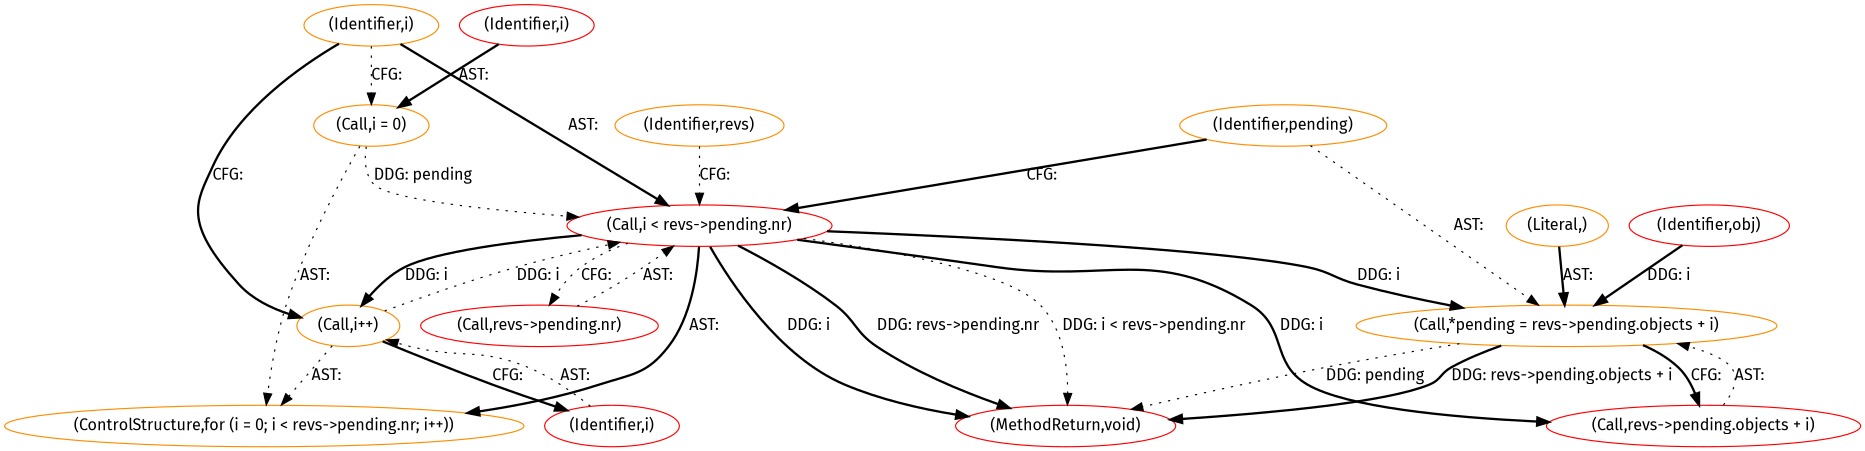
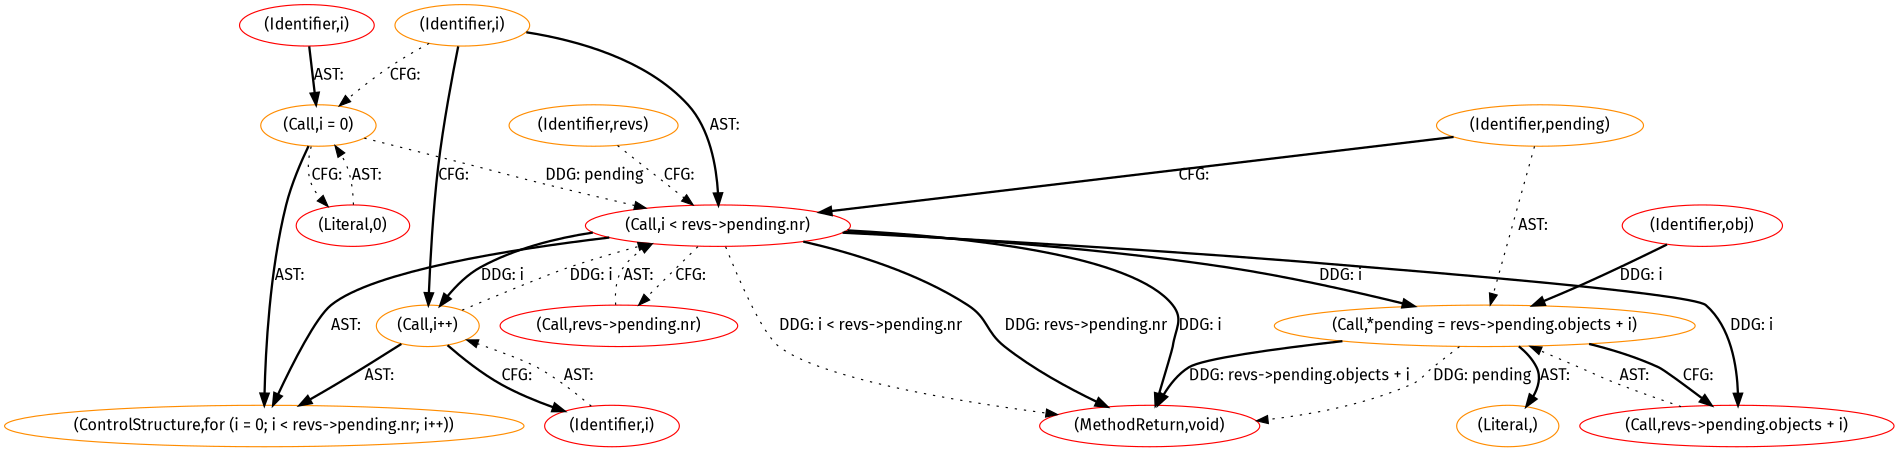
node "(Literal,0)": added
edge "(Call,i = 0)" -> "(ControlStructure,for (i = 0; i < revs->pending.nr; i++))": style dotted -> bold
edge "(Literal,)" -> "(Call,*pending = revs->pending.objects + i)": reversed
edge "(Call,i++)" -> "(ControlStructure,for (i = 0; i < revs->pending.nr; i++))": style dotted -> bold
